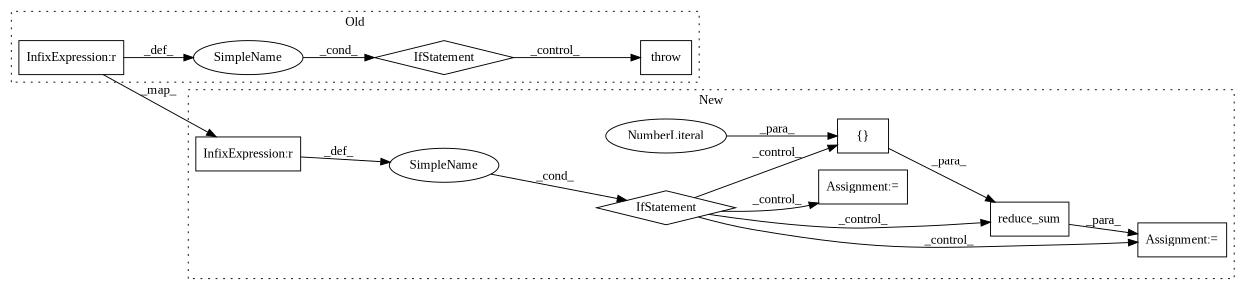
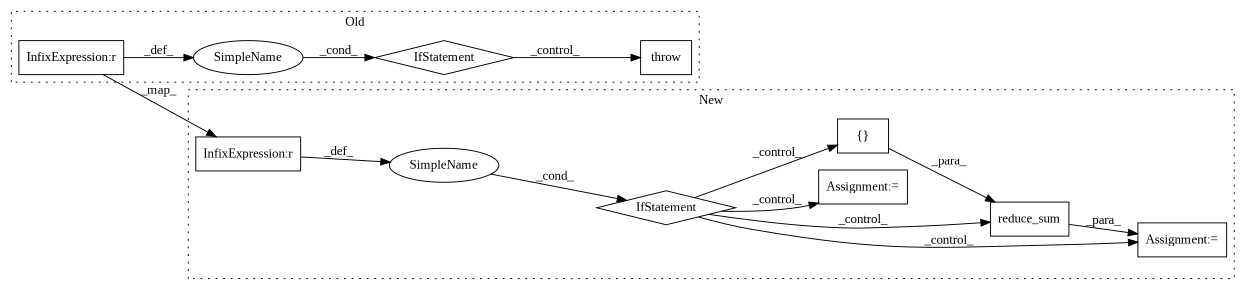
node "NumberLiteral": removed
